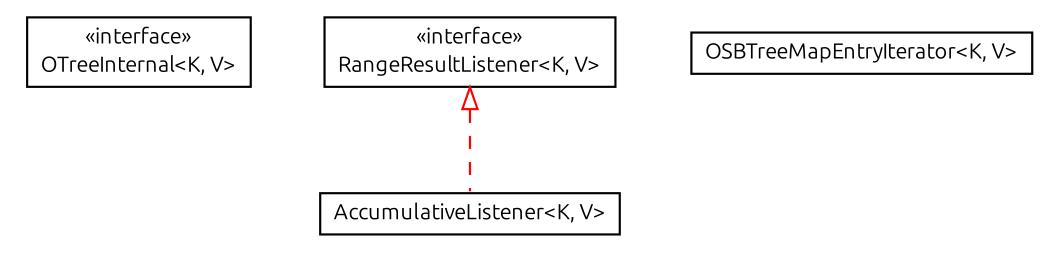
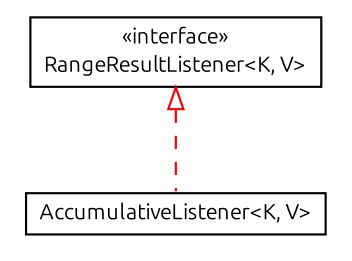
node "OTreeInternal<K, V>": removed
node "OSBTreeMapEntryIterator<K, V>": removed
